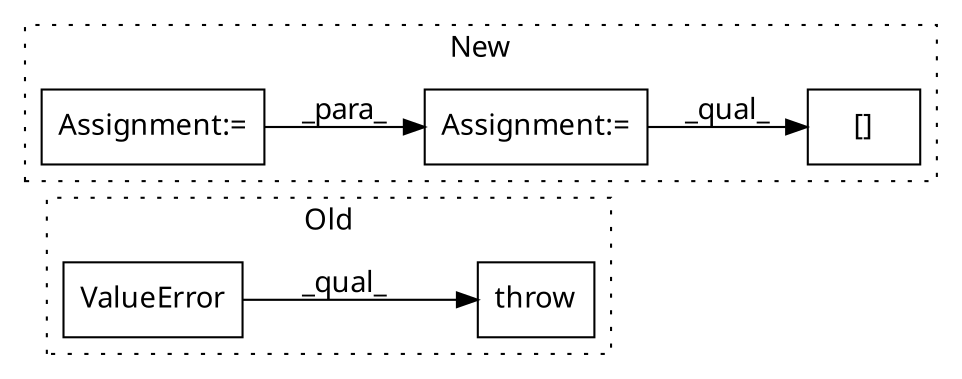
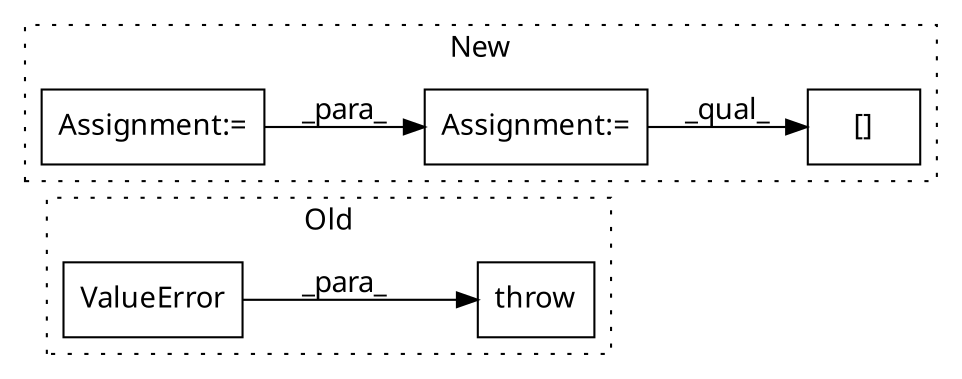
edge "ValueError" -> "throw": label "_qual_" -> "_para_"
